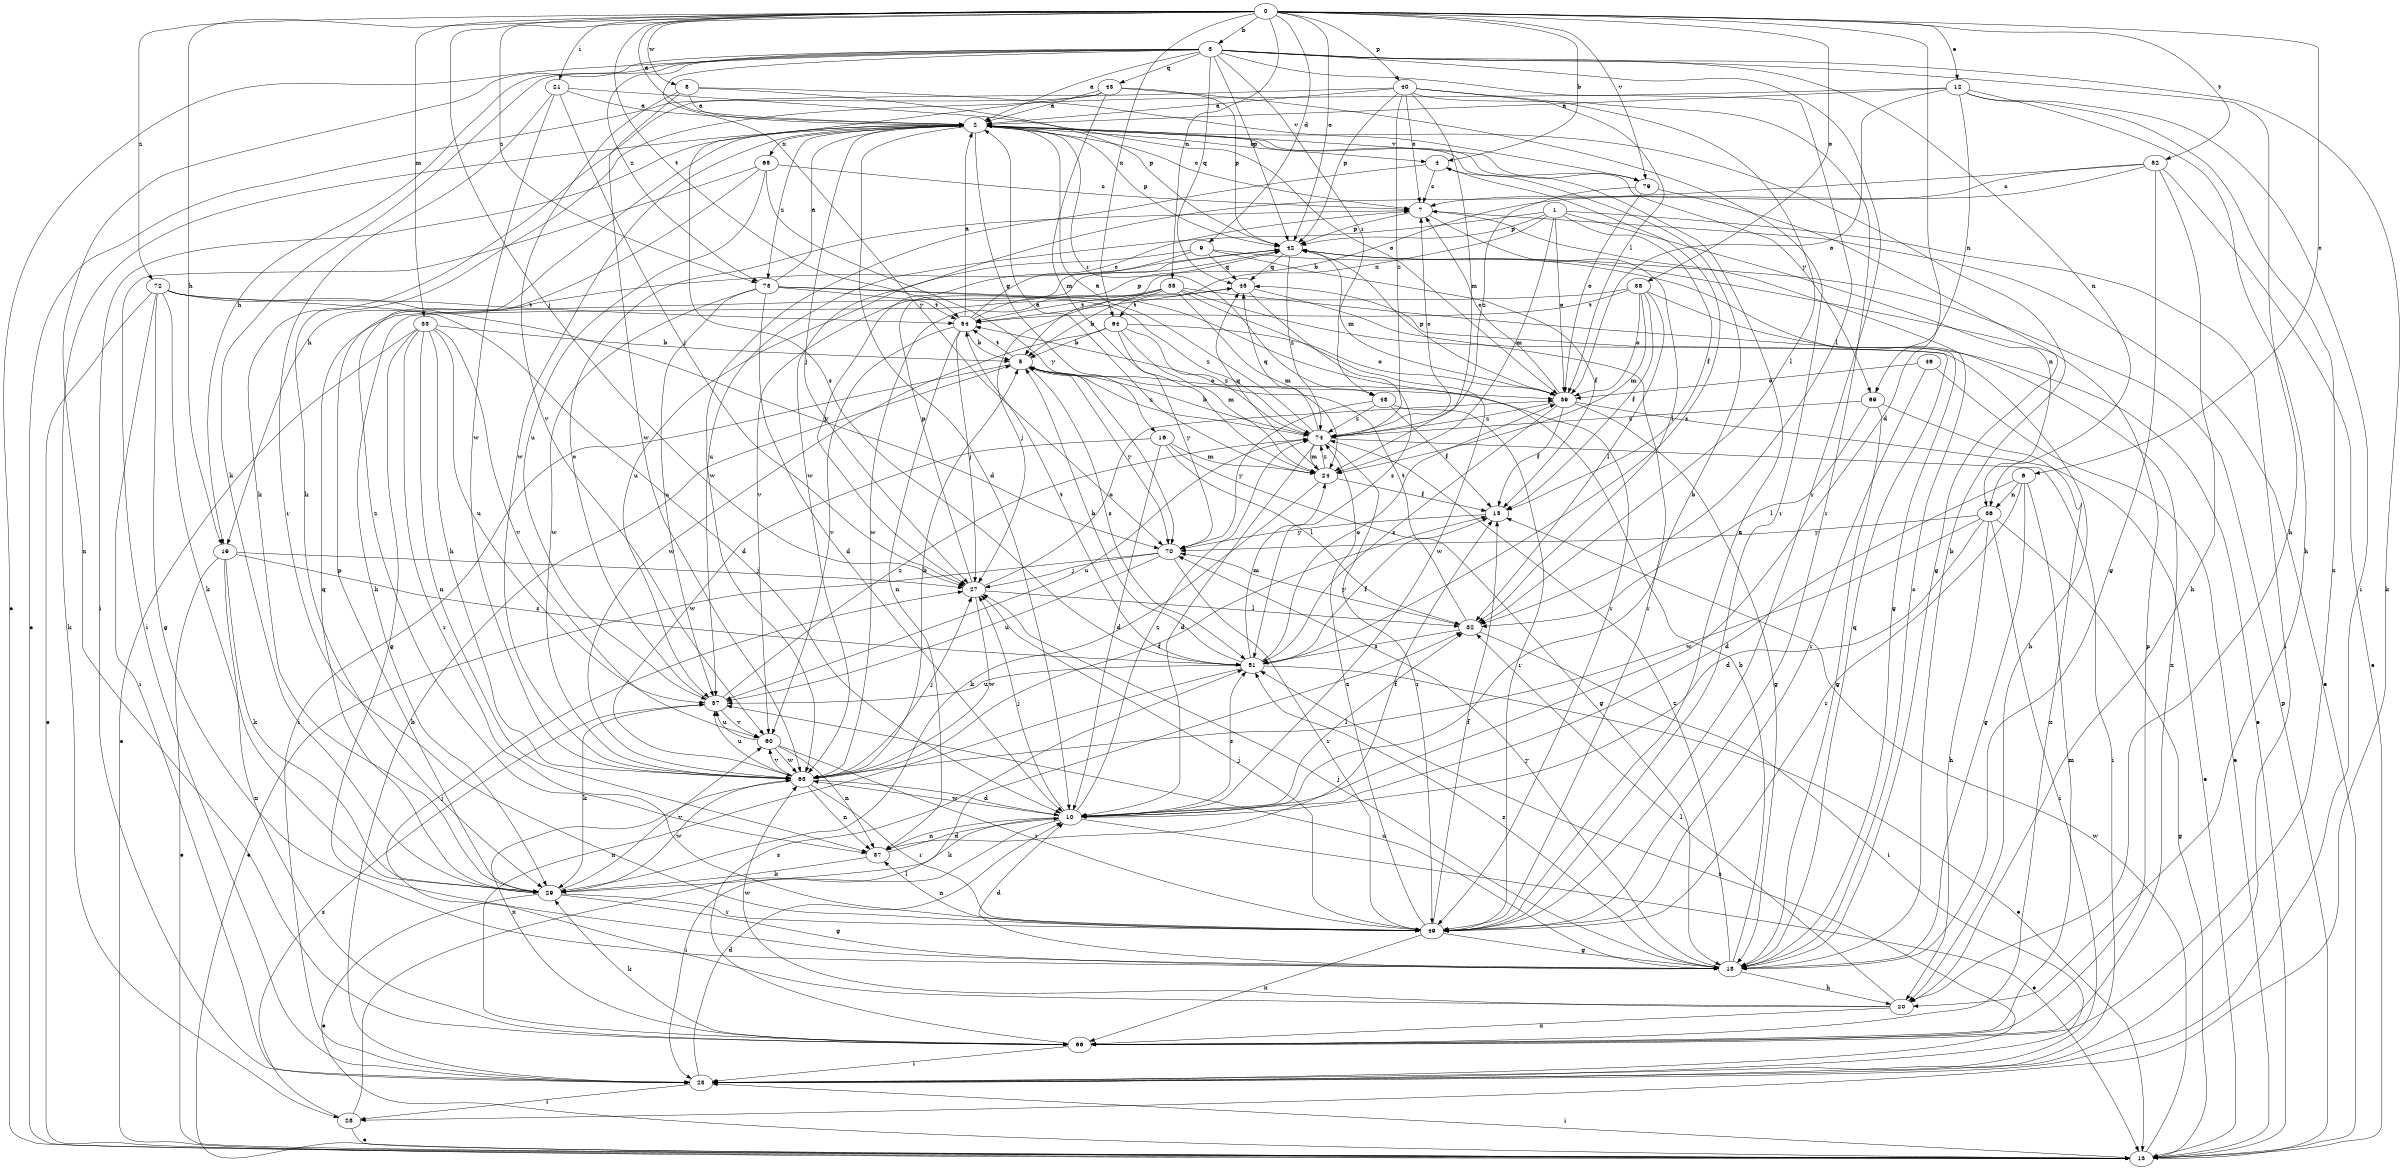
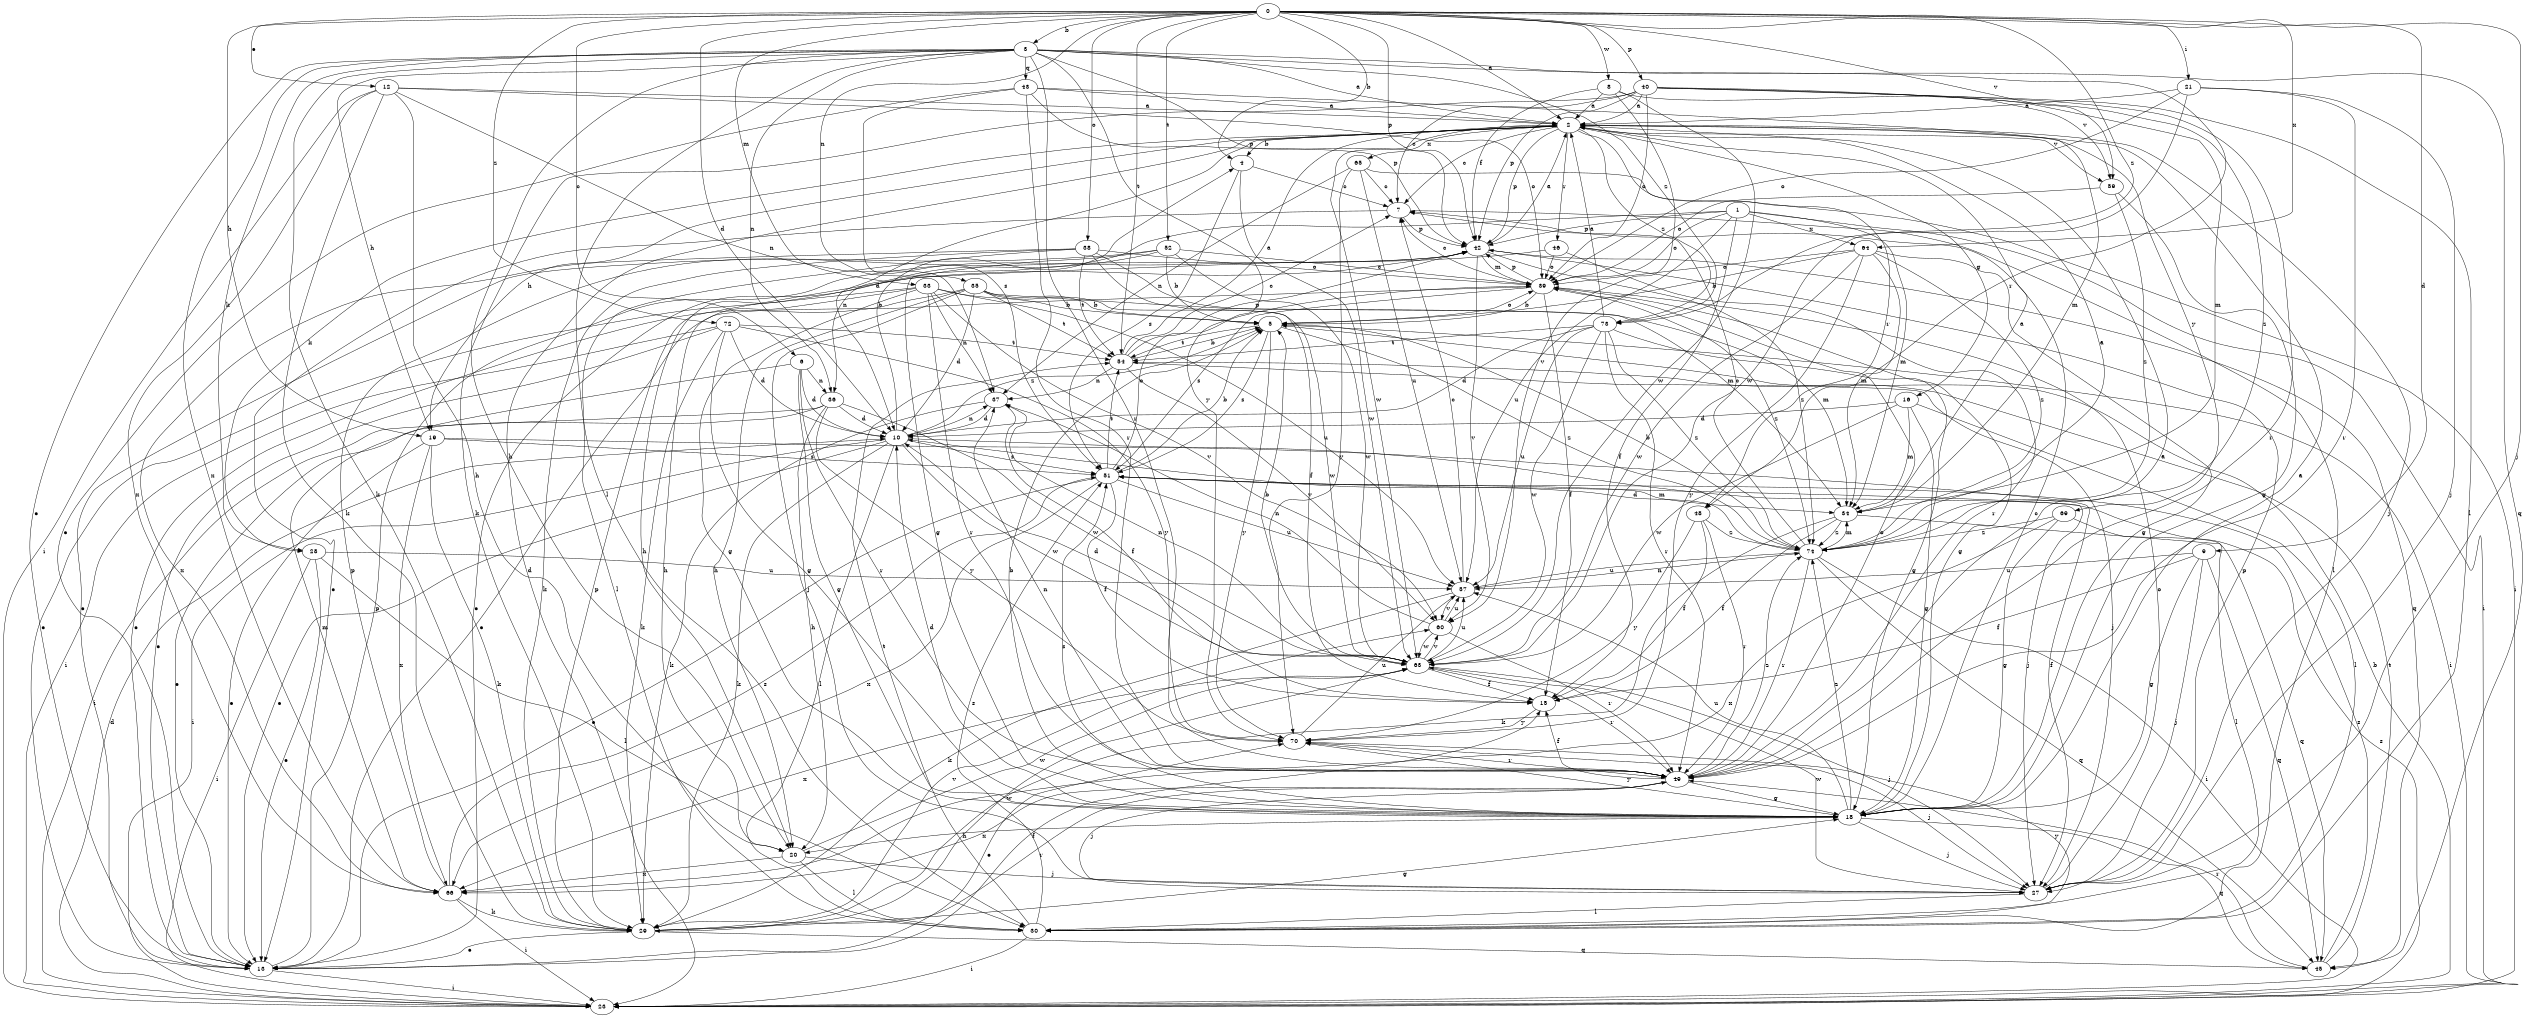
edge "0" -> "42": label "o" -> "p"
edge "8" -> "42": label "p" -> "f"
edge "2" -> "46": added, label "r"
node "79": label "79" -> "59"
edge "52" -> "7": now "52" -> "39"
edge "42" -> "2": added, label "a"
edge "40" -> "39": label "l" -> "o"
edge "12" -> "69": now "12" -> "37"
edge "39" -> "5": added, label "b"
edge "73" -> "18": added, label "g"
edge "49" -> "39": added, label "o"
node "24": label "24" -> "34"
edge "64" -> "18": added, label "g"
edge "65" -> "37": label "z" -> "n"
edge "35" -> "10": label "w" -> "d"
edge "18" -> "2": label "b" -> "a"
edge "19" -> "27": label "j" -> "f"
edge "57" -> "74": label "z" -> "n"
edge "2" -> "23": label "i" -> "d"
edge "10" -> "74": now "10" -> "5"
node "32": label "32" -> "30"
edge "33" -> "63": now "33" -> "20"
edge "13" -> "15": label "w" -> "f"
edge "36" -> "13": label "g" -> "e"
edge "28" -> "57": label "s" -> "u"
edge "23" -> "28": reversed
edge "70" -> "13": reversed
